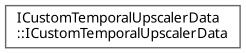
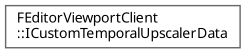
node "ICustomTemporalUpscalerData ::ICustomTemporalUpscalerData": label "ICustomTemporalUpscalerData ::ICustomTemporalUpscalerData" -> "FEditorViewportClient ::ICustomTemporalUpscalerData"
